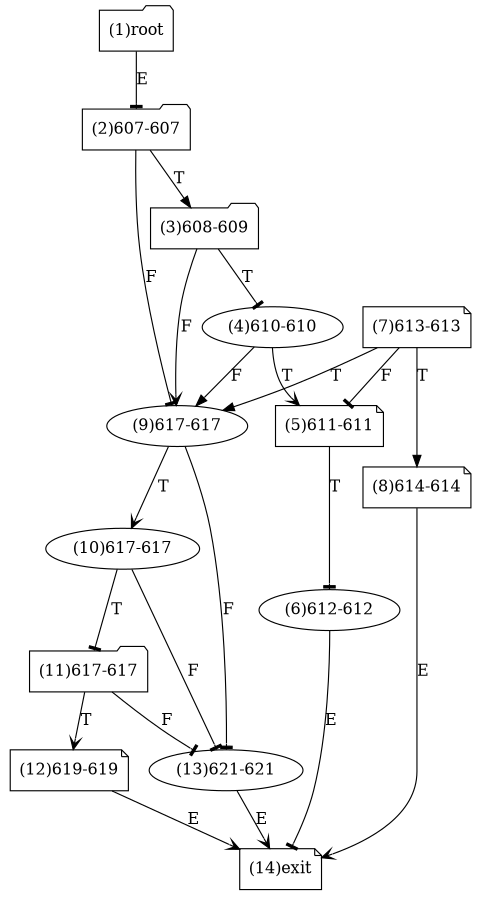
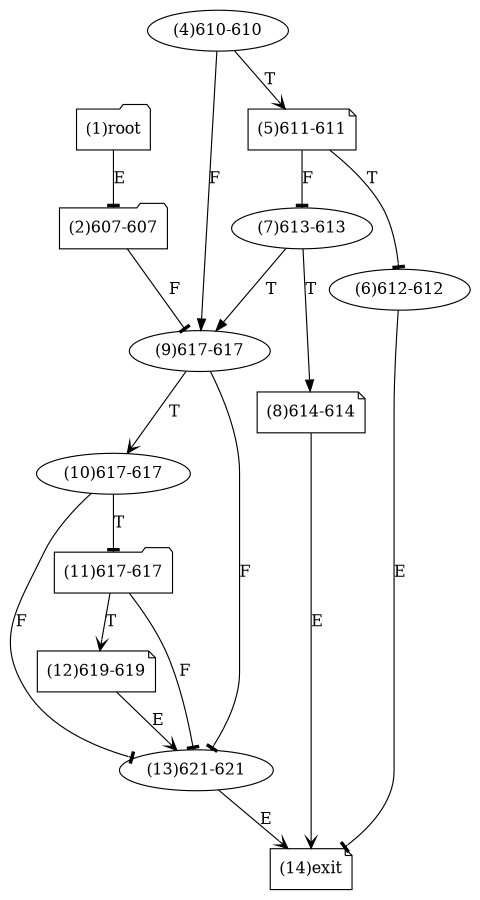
node "(3)608-609": removed
node "(7)613-613": shape note -> ellipse
edge "(7)613-613" -> "(5)611-611": reversed
edge "(12)619-619" -> "(14)exit": now "(12)619-619" -> "(13)621-621"
